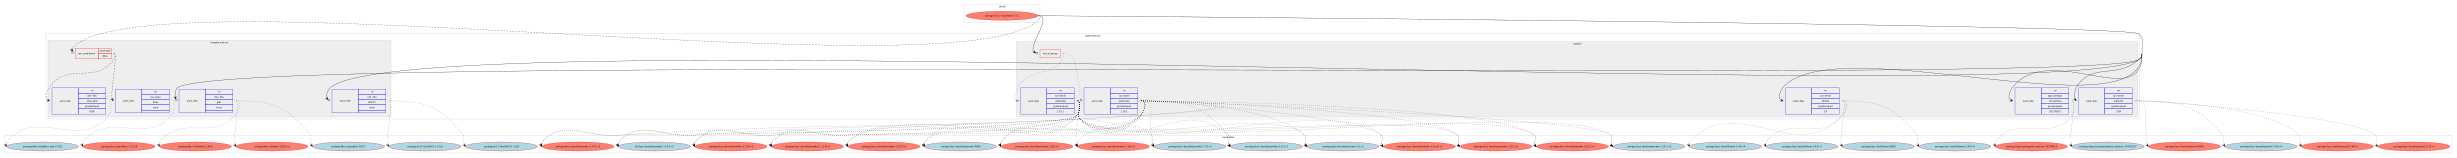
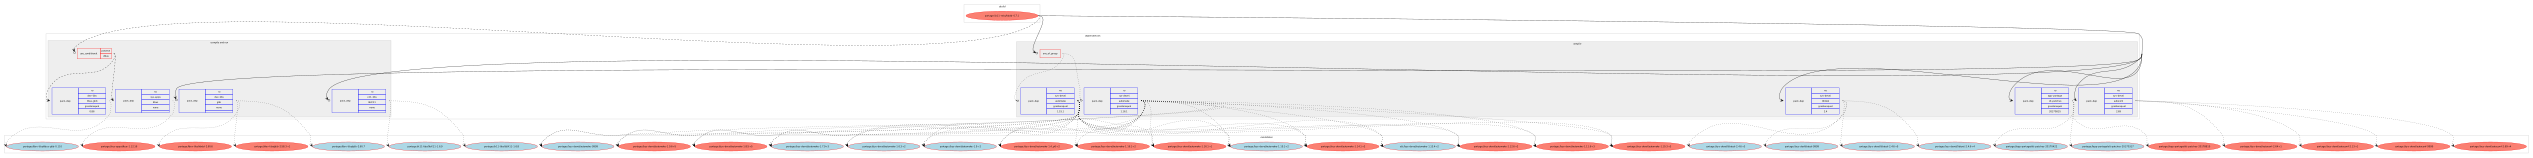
node "use_conditional": text "automake" -> "positive"
node "portage://dev-apps/glib-2.60.7": label "portage://dev-apps/glib-2.60.7" -> "portage://dev-libs/glib-2.60.7"
node "portage://app-portage/elt-patches-20170422": added
node "portage://app-portage/positive-patches-20170317": label "portage://app-portage/positive-patches-20170317" -> "portage://app-portage/elt-patches-20170317"
node "portage://sys-devel/autoconf-2.69-r4": fillcolor lightblue -> salmon
